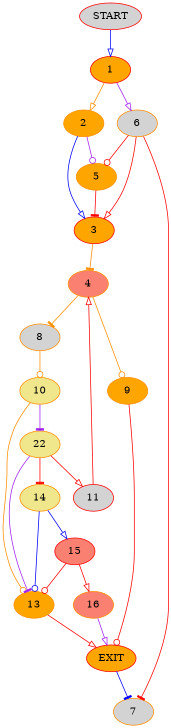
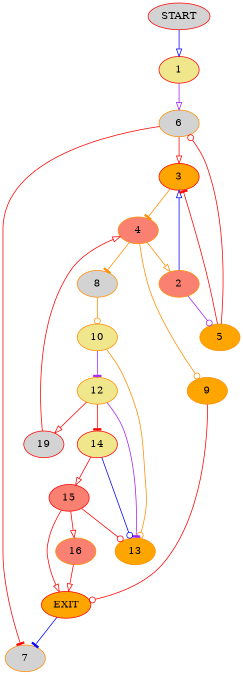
node "1": fillcolor orange -> khaki
edge "1" -> "2": now "4" -> "2"
node "2": fillcolor orange -> salmon
edge "6" -> "5": reversed
node "22": label "22" -> "12"
node "14": color darkorange -> red
node "11": label "11" -> "19"
edge "14" -> "15": color blue -> red
edge "16" -> "EXIT": color purple -> red
edge "13" -> "EXIT": now "15" -> "EXIT"
